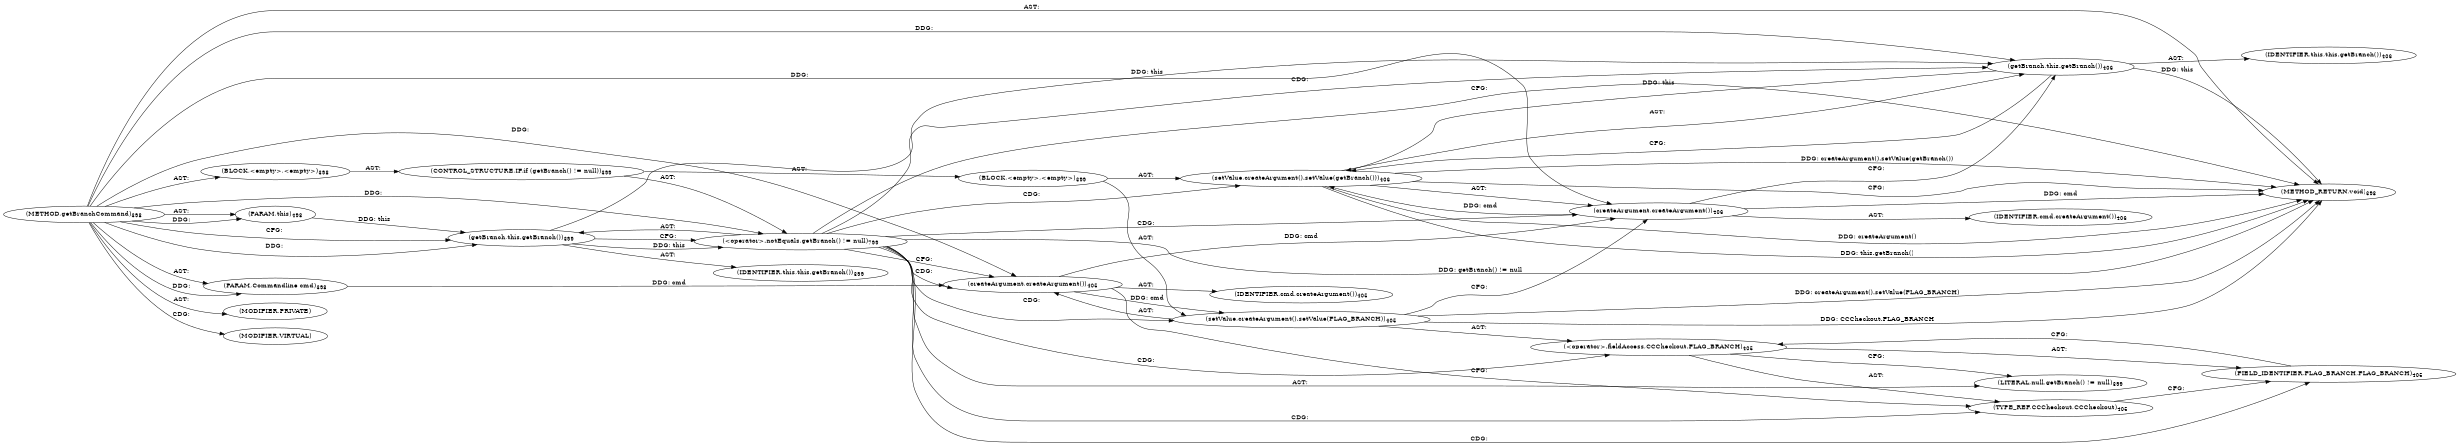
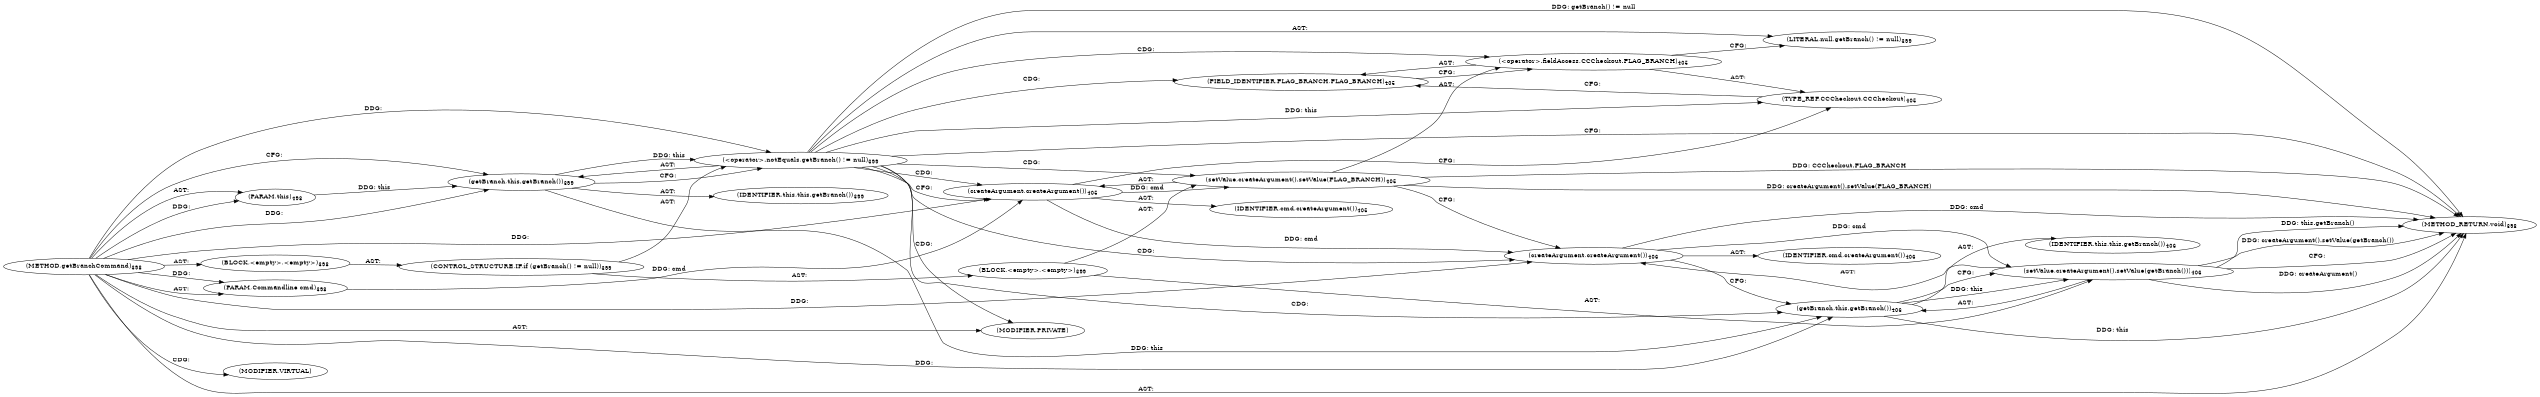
edge "(<operator>.notEquals,getBranch() != null)" -> "(setValue,createArgument().setValue(getBranch()))": now "(<operator>.notEquals,getBranch() != null)" -> "(MODIFIER,PRIVATE)"
node "(<operator>.notEquals,getBranch() != null)": text "799" -> "399"
edge "(<operator>.notEquals,getBranch() != null)" -> "(TYPE_REF,CCCheckout,CCCheckout)": label "CDG: " -> "DDG: this"
